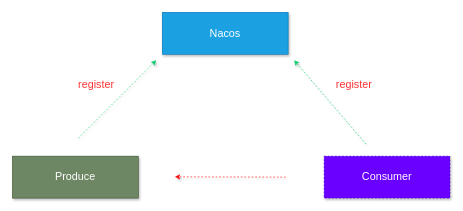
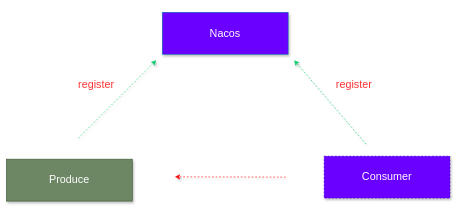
node "Nacos": fillcolor #1ba1e2 -> #6a00ff
node "Produce": moved (75, 177) -> (69, 180)
